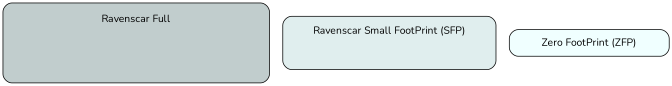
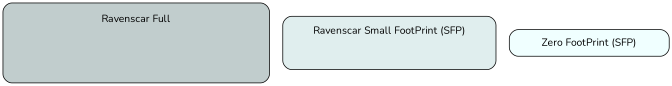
node "Zero FootPrint (ZFP)": label "Zero FootPrint (ZFP)" -> "Zero FootPrint (SFP)"
